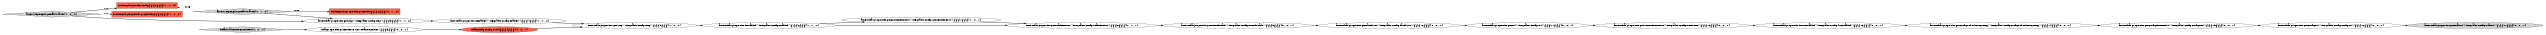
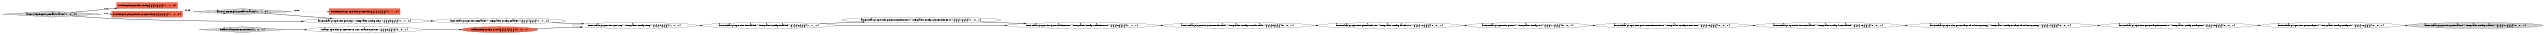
edge "assertStepRegistryDefaultValues['0', '1', '0']" -> "PushRegistryConfig config@@@2@@@['1', '1', '0']": reversed
edge "assertStepRegistryDefaultValues['0', '1', '0']" -> "PushRegistryProperties properties@@@2@@@['0', '1', '0']": style bold -> dotted
